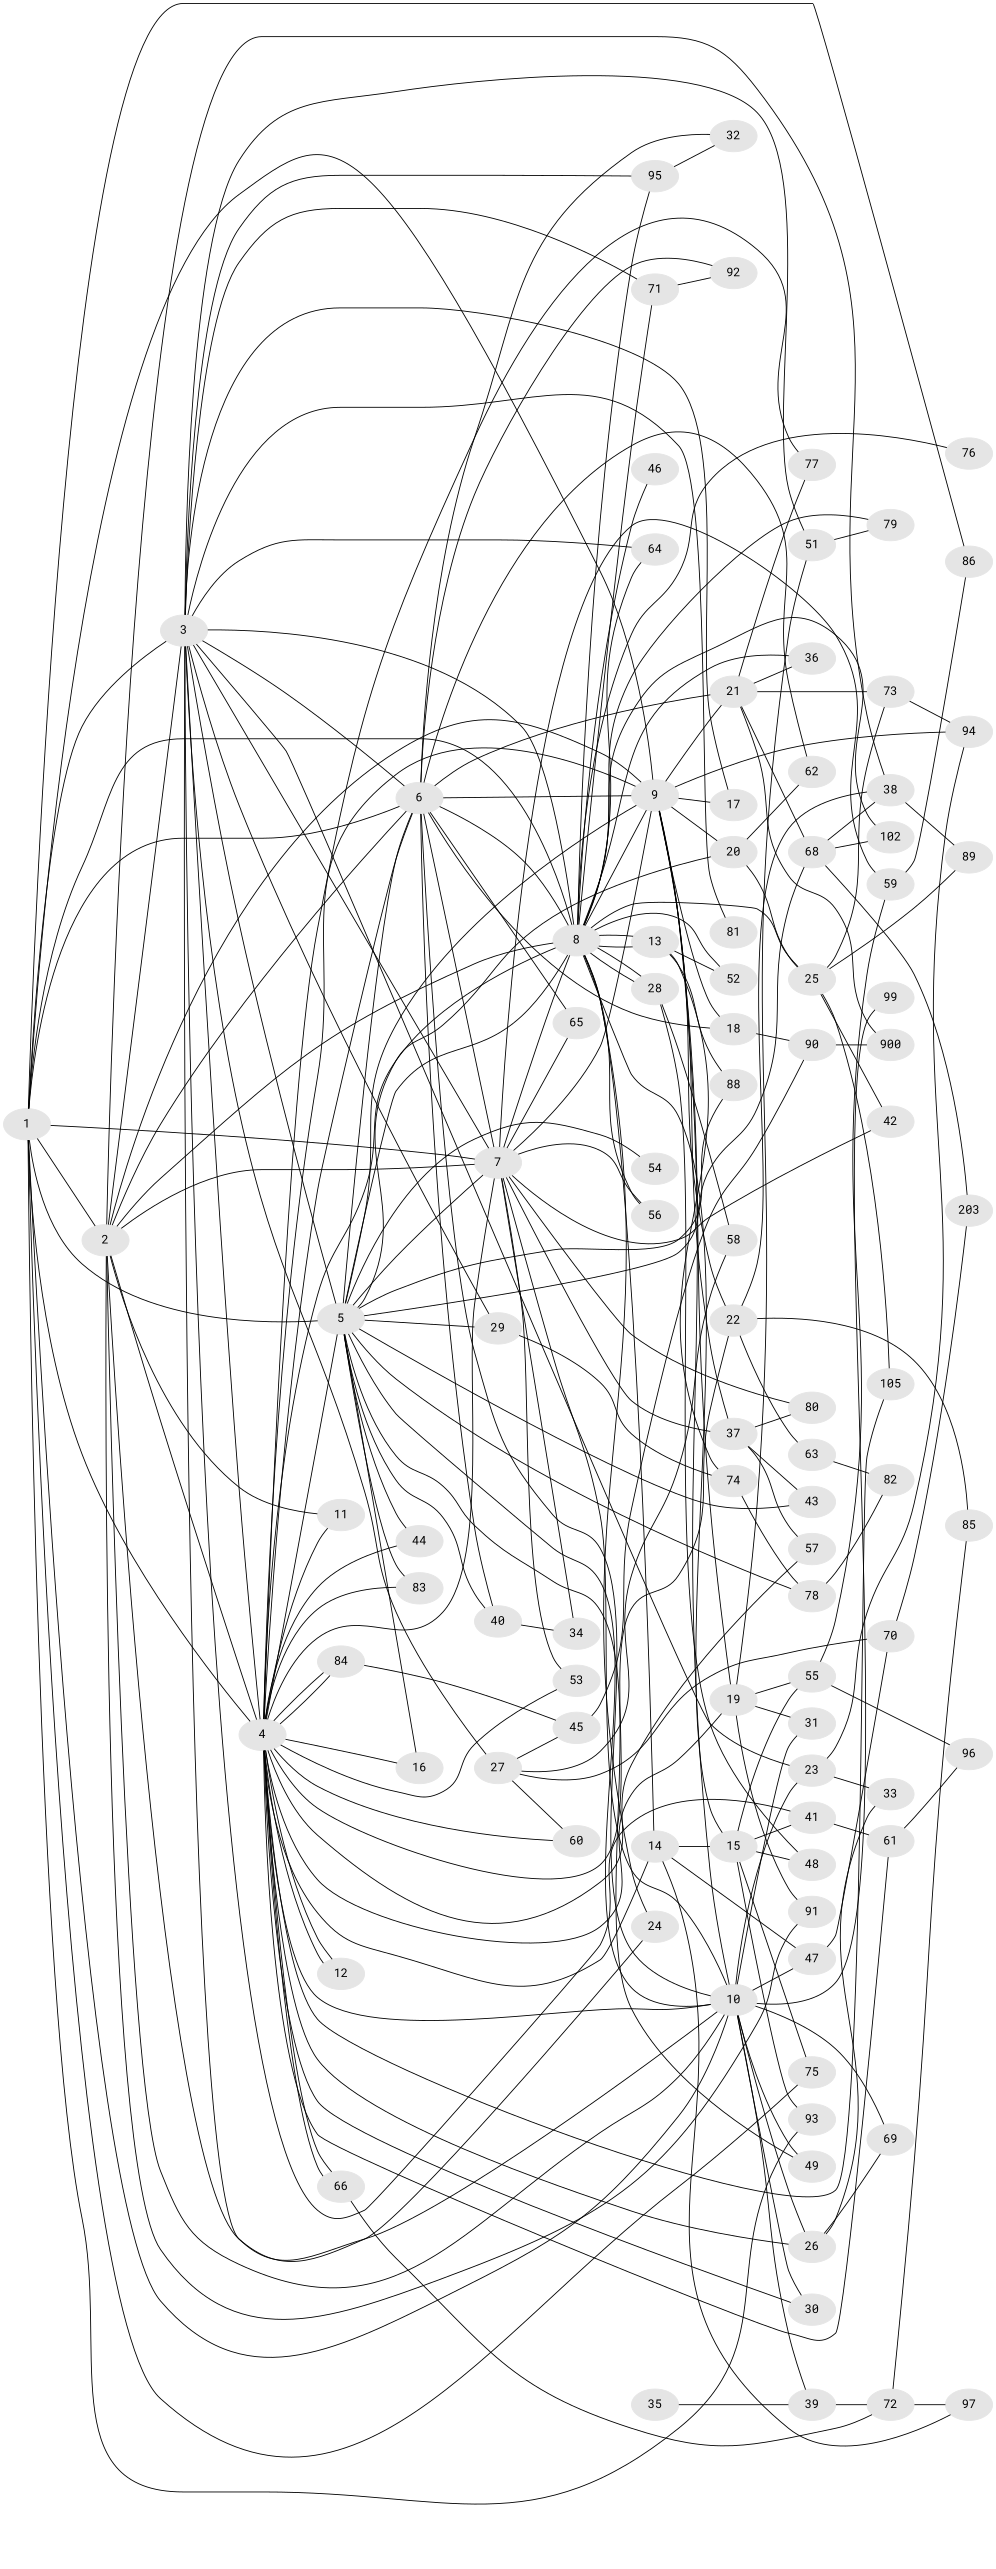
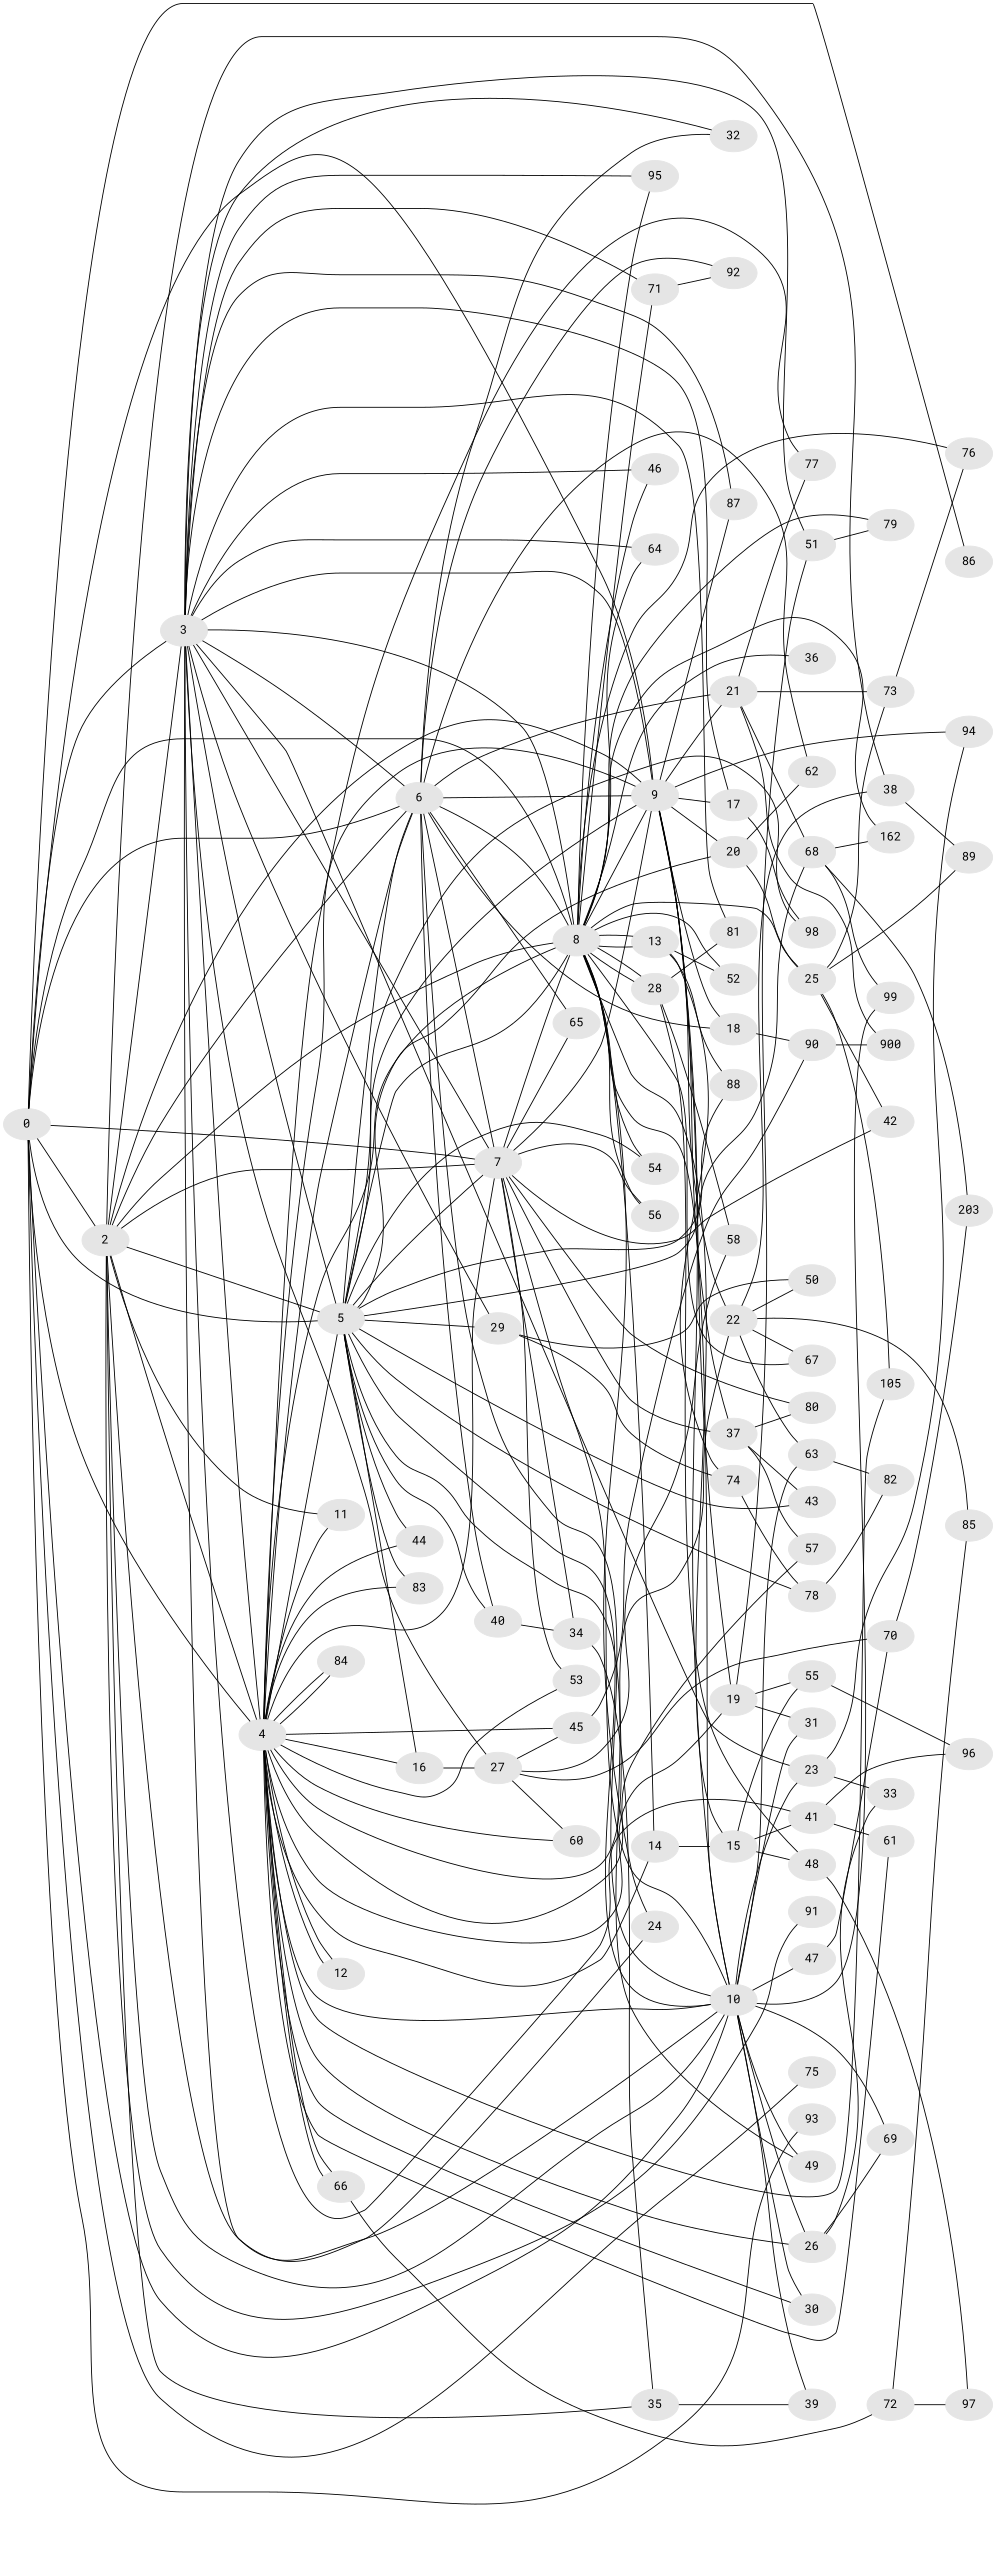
edge "32" -- "95": now "32" -- "3"
edge "46" -- "3": added
node "87": added
edge "3" -- "9": added
edge "36" -- "21": removed
edge "73" -- "94": now "73" -- "76"
edge "38" -- "68": now "99" -- "68"
node "102": label "102" -> "162"
node "59": removed
node "98": added
edge "81" -- "28": added
edge "8" -- "54": added
node "1": label "1" -> "0"
edge "2" -- "5": added
node "50": added
node "67": added
edge "8" -- "10": added
edge "84" -- "45": now "4" -- "45"
edge "63" -- "10": added
edge "16" -- "27": added
edge "96" -- "61": now "96" -- "41"
edge "19" -- "91": removed
edge "14" -- "47": removed
edge "15" -- "75": removed
edge "15" -- "93": removed
edge "34" -- "35": added
edge "2" -- "35": added
edge "14" -- "97": now "48" -- "97"
edge "39" -- "72": removed
